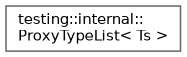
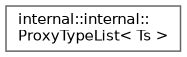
node "testing::internal:: ProxyTypeList< Ts >": label "testing::internal:: ProxyTypeList< Ts >" -> "internal::internal:: ProxyTypeList< Ts >"
